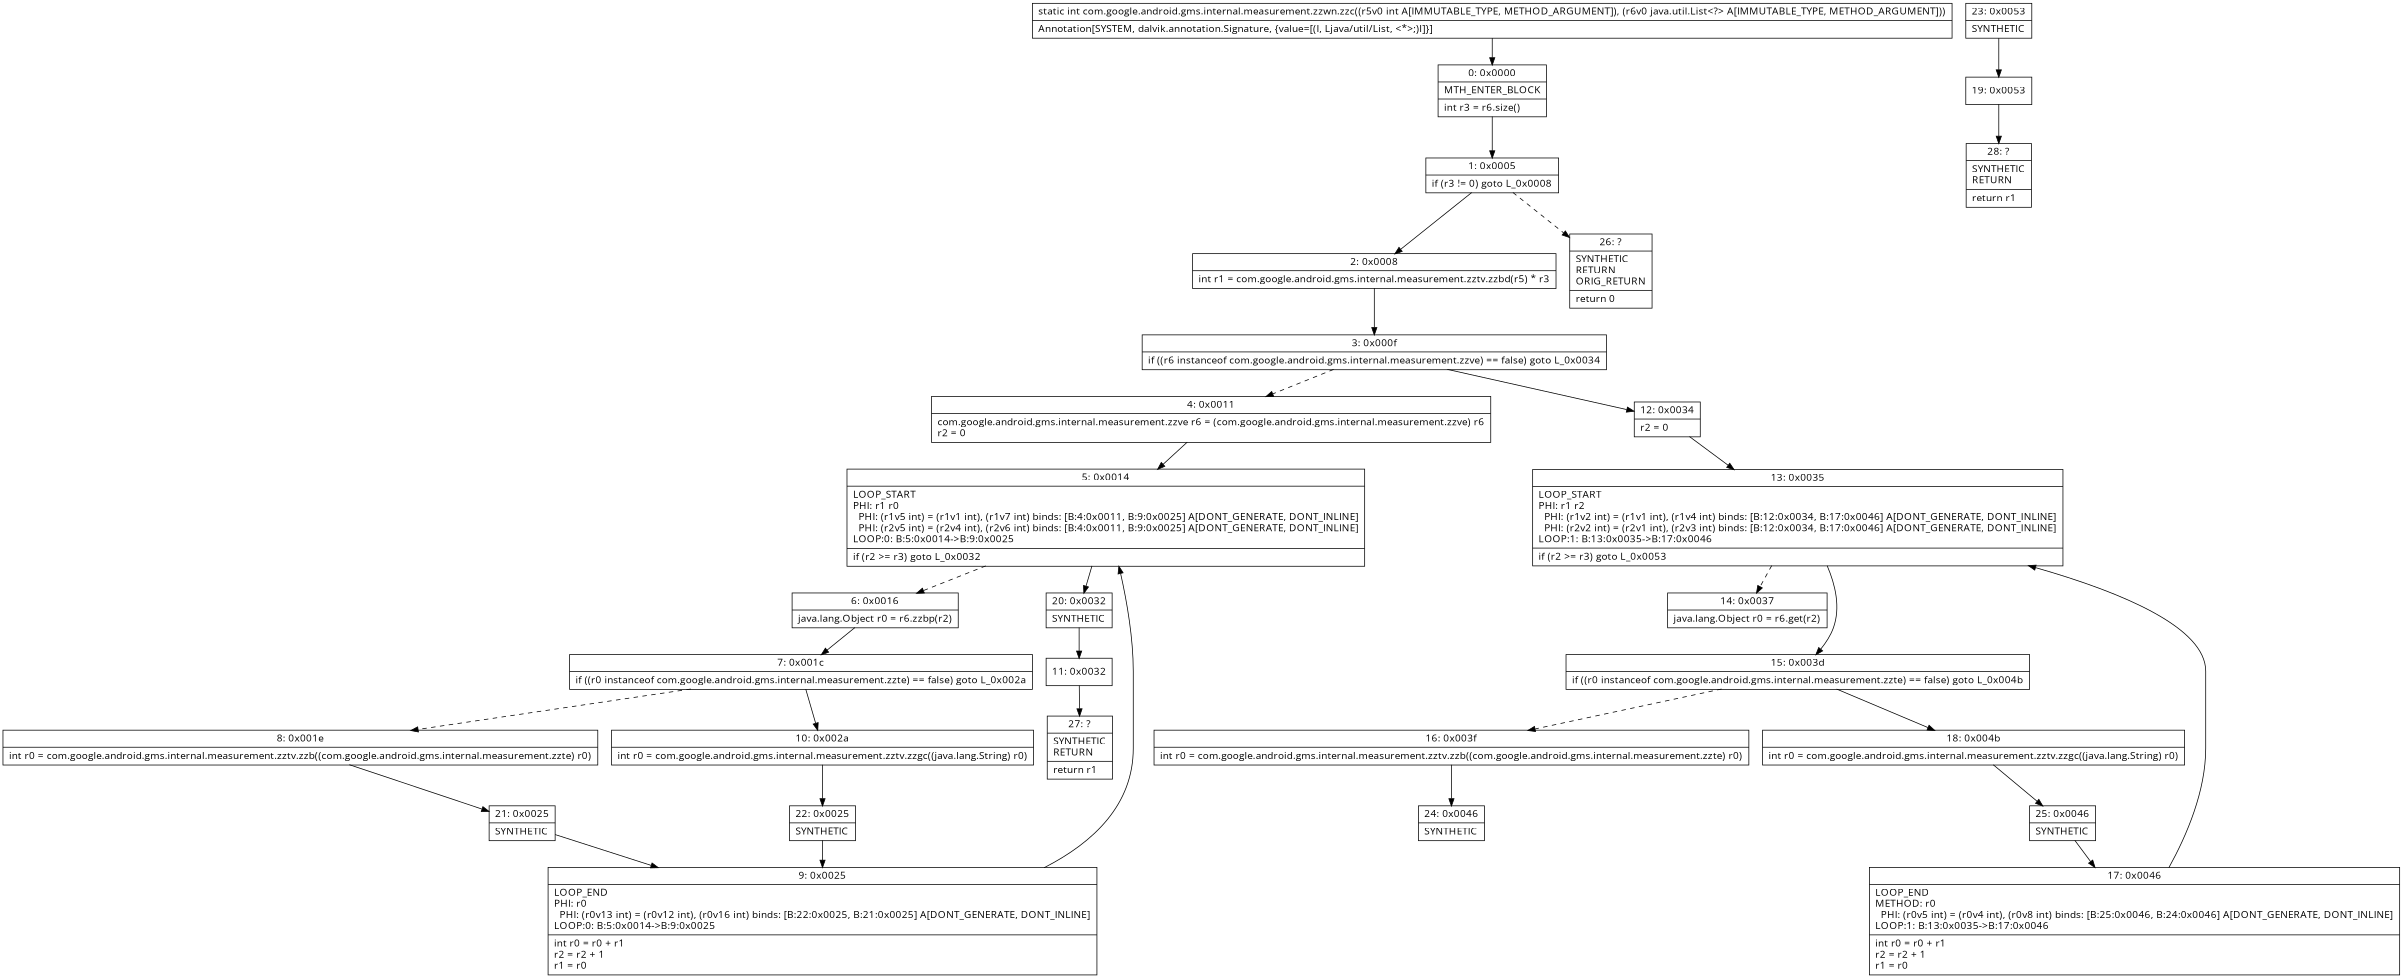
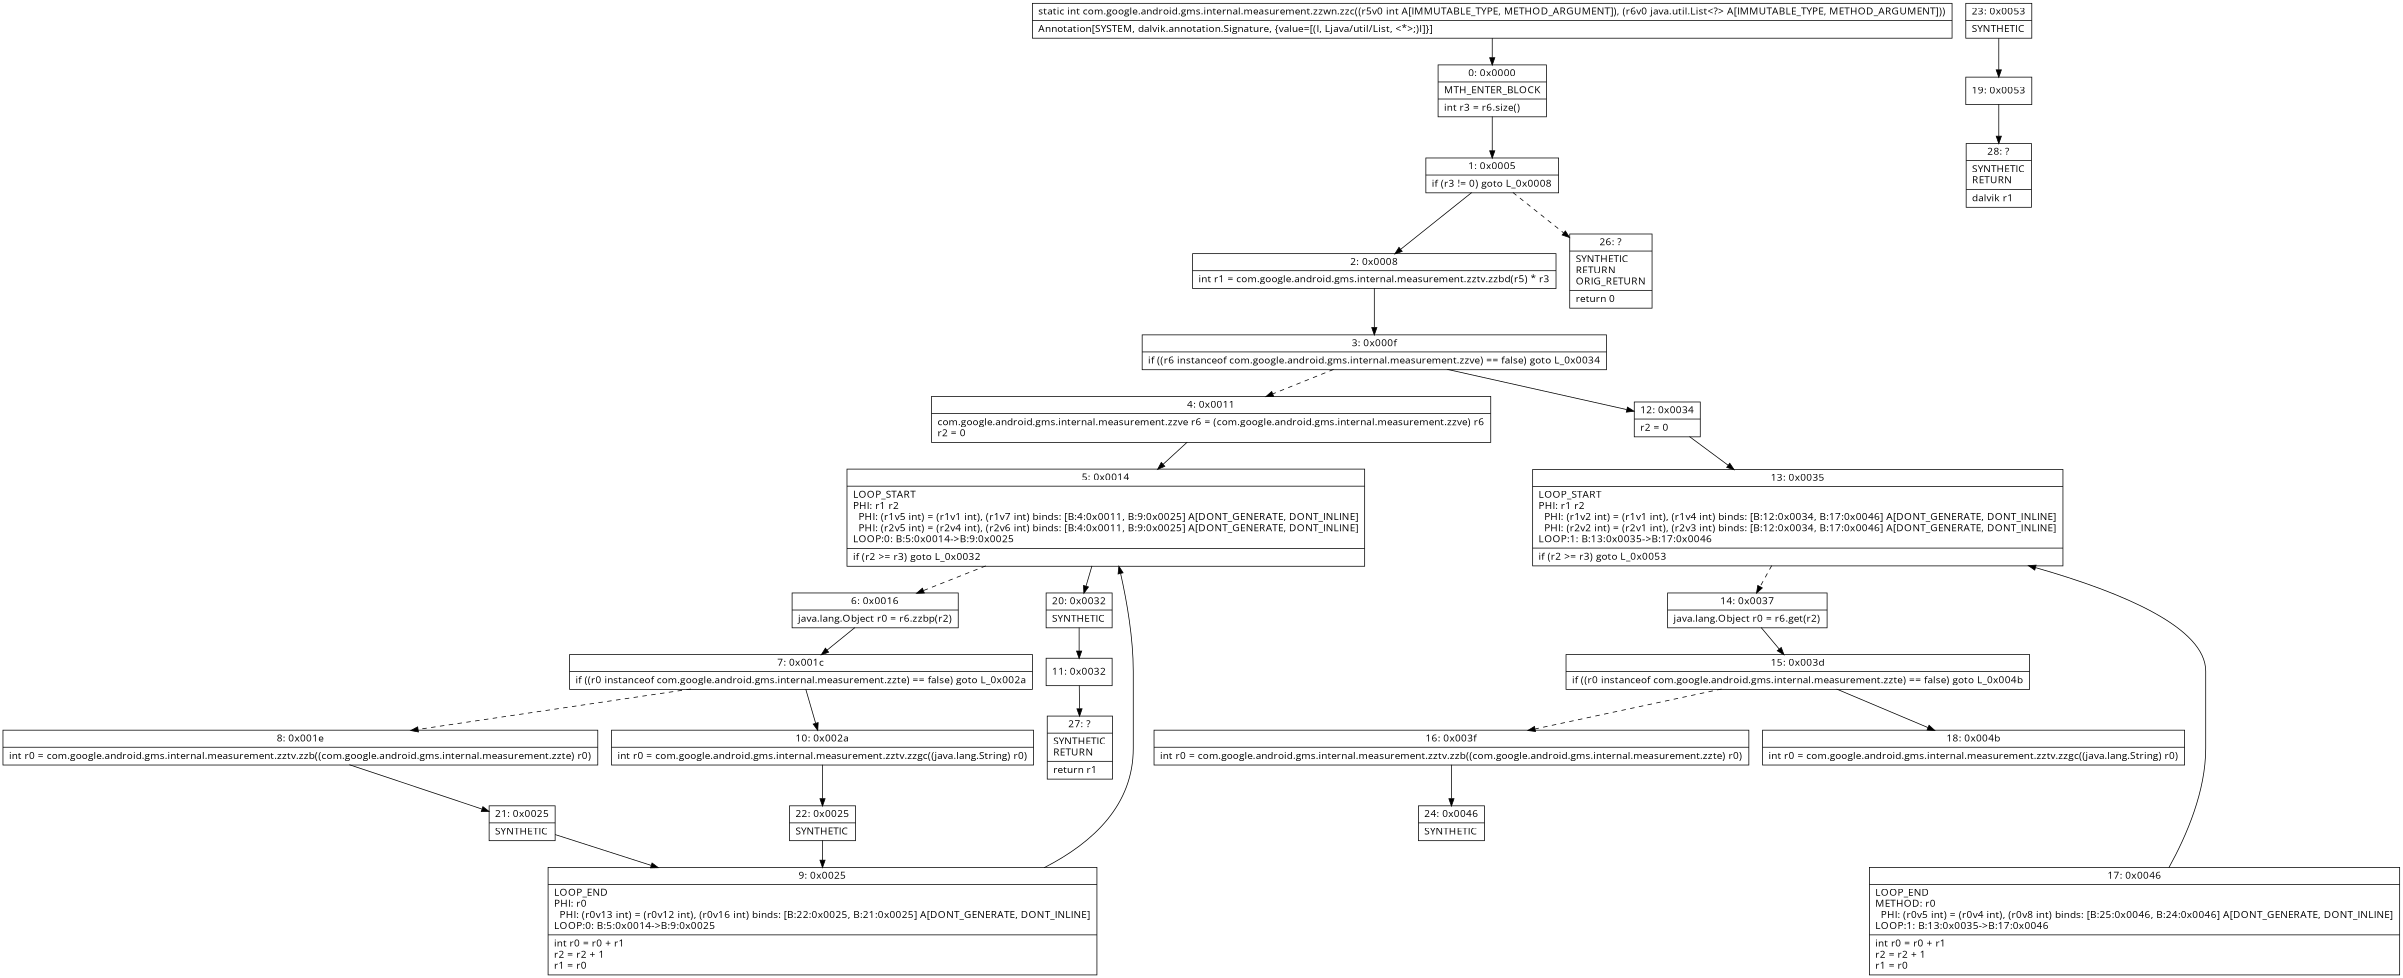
node "28: ?": text "return r1" -> "dalvik r1"
node "5: 0x0014": text "PHI: r1 r0" -> "PHI: r1 r2"
edge "13: 0x0035" -> "15: 0x003d": now "14: 0x0037" -> "15: 0x003d"
node "25: 0x0046": removed
